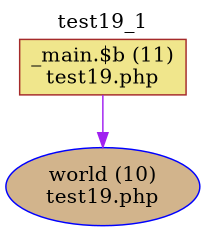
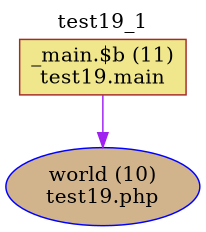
node "_main.$b (11) test19.php": label "_main.$b (11) test19.php" -> "_main.$b (11) test19.main"
